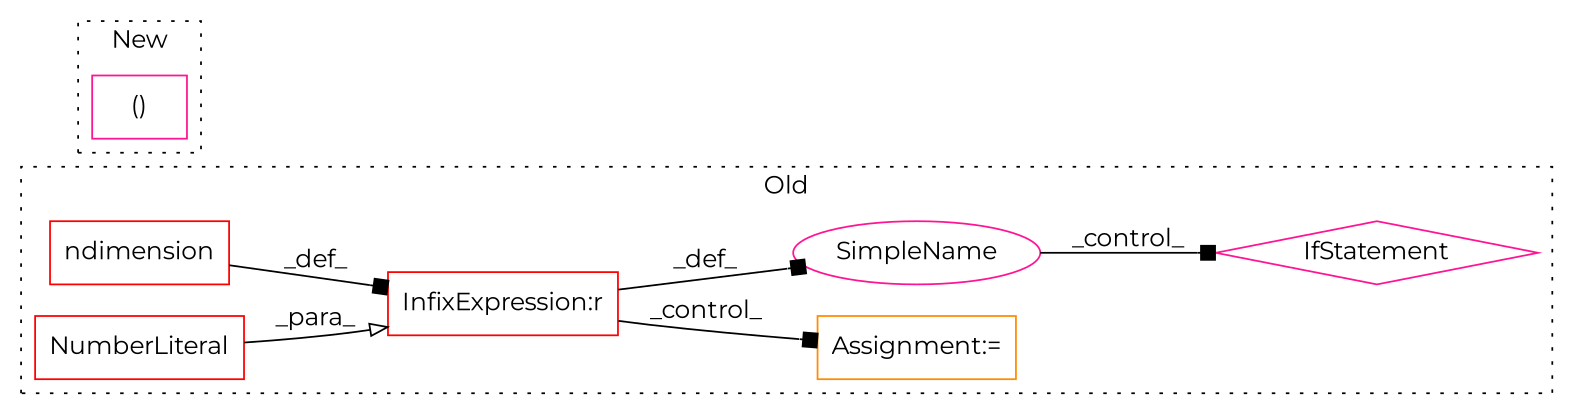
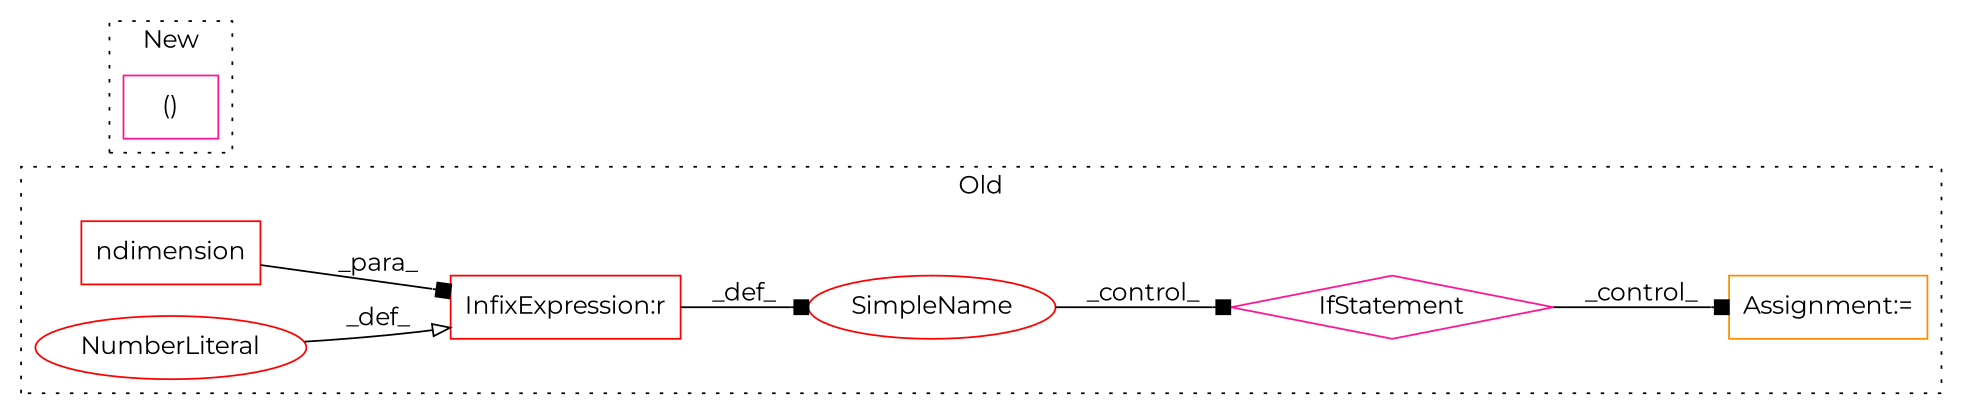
node "SimpleName": color deeppink -> red
edge "ndimension" -> "InfixExpression:r": label "_def_" -> "_para_"
edge "NumberLiteral" -> "InfixExpression:r": label "_para_" -> "_def_"
edge "InfixExpression:r" -> "Assignment:=": now "IfStatement" -> "Assignment:="
node "NumberLiteral": shape box -> ellipse
